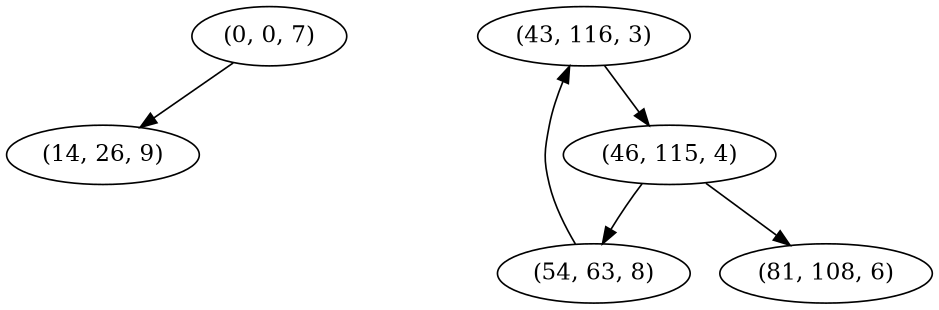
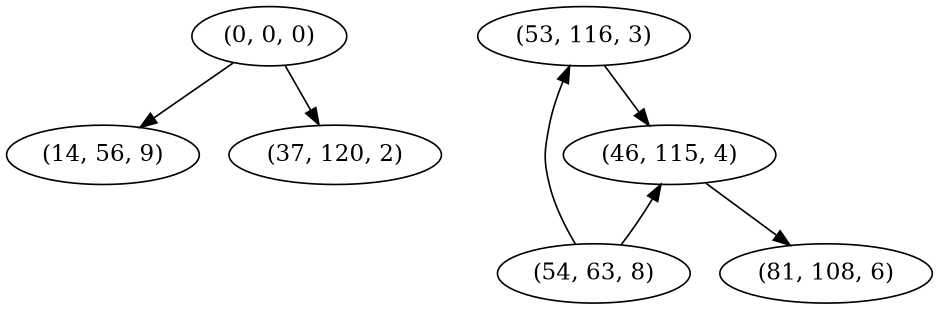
node "(0, 0, 7)": label "(0, 0, 7)" -> "(0, 0, 0)"
node "(43, 116, 3)": label "(43, 116, 3)" -> "(53, 116, 3)"
node "(14, 26, 9)": label "(14, 26, 9)" -> "(14, 56, 9)"
node "(37, 120, 2)": added
edge "(46, 115, 4)" -> "(54, 63, 8)": reversed
